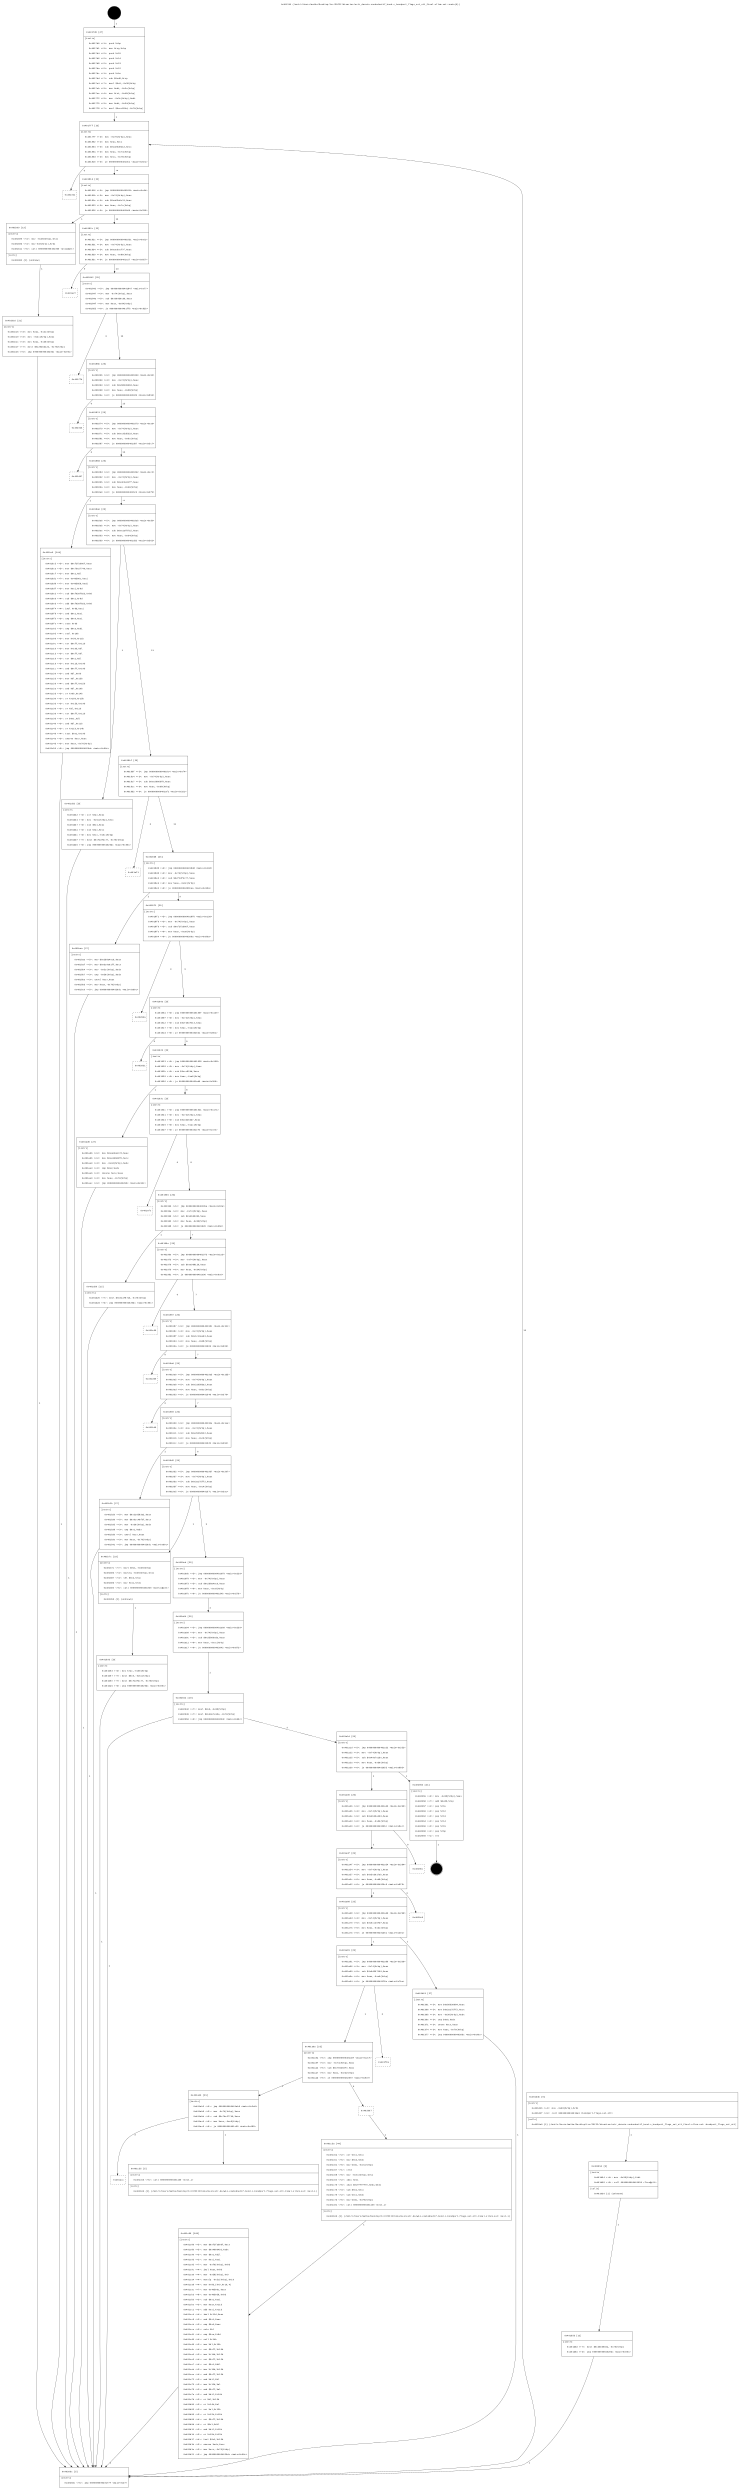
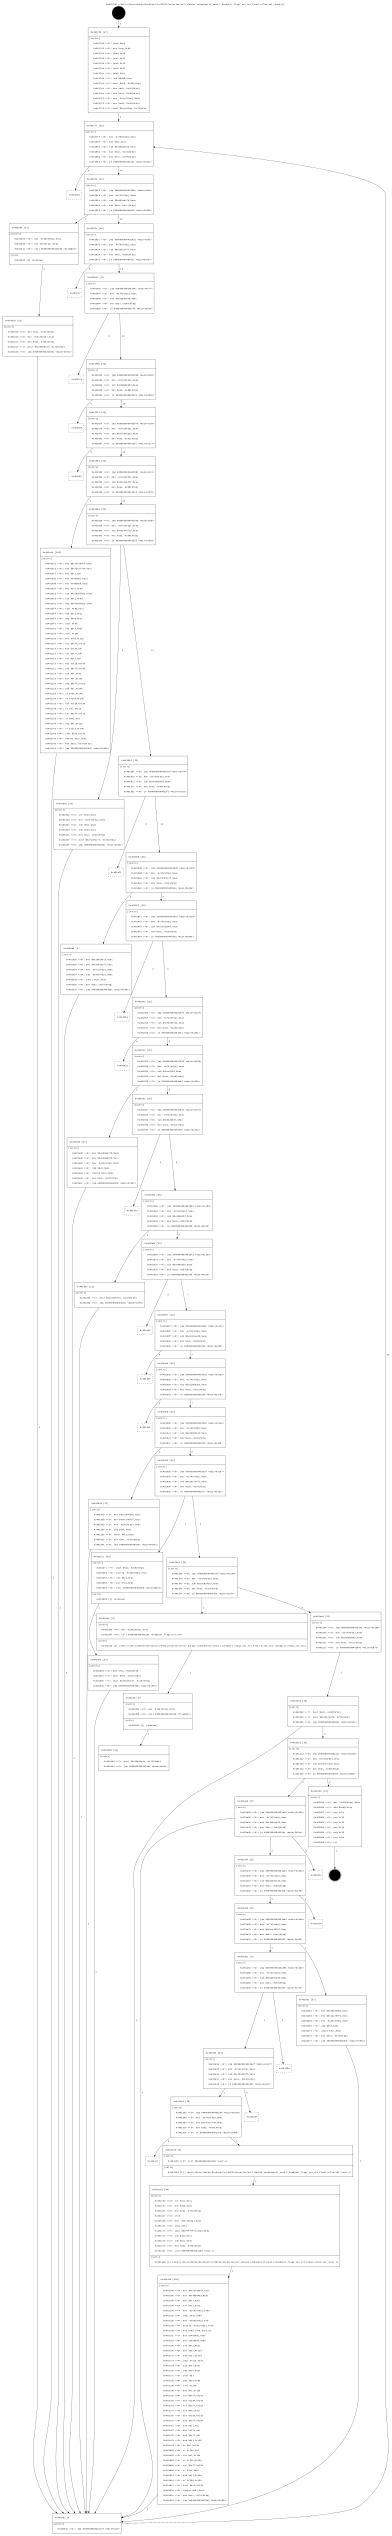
edge "0x4019eb [25]" -> "0x401d4b [9]": added, label "1"
edge "0x402007" -> "0x401c5a [44]": now "0x401c55 [5]" -> "0x401c5a [44]"
edge "0x401d5d [12]" -> "0x4020dc [5]": now "0x401a36 [25]" -> "0x4020dc [5]"
